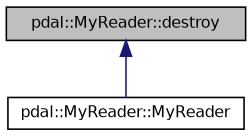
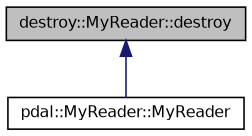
node "pdal::MyReader::destroy": label "pdal::MyReader::destroy" -> "destroy::MyReader::destroy"
